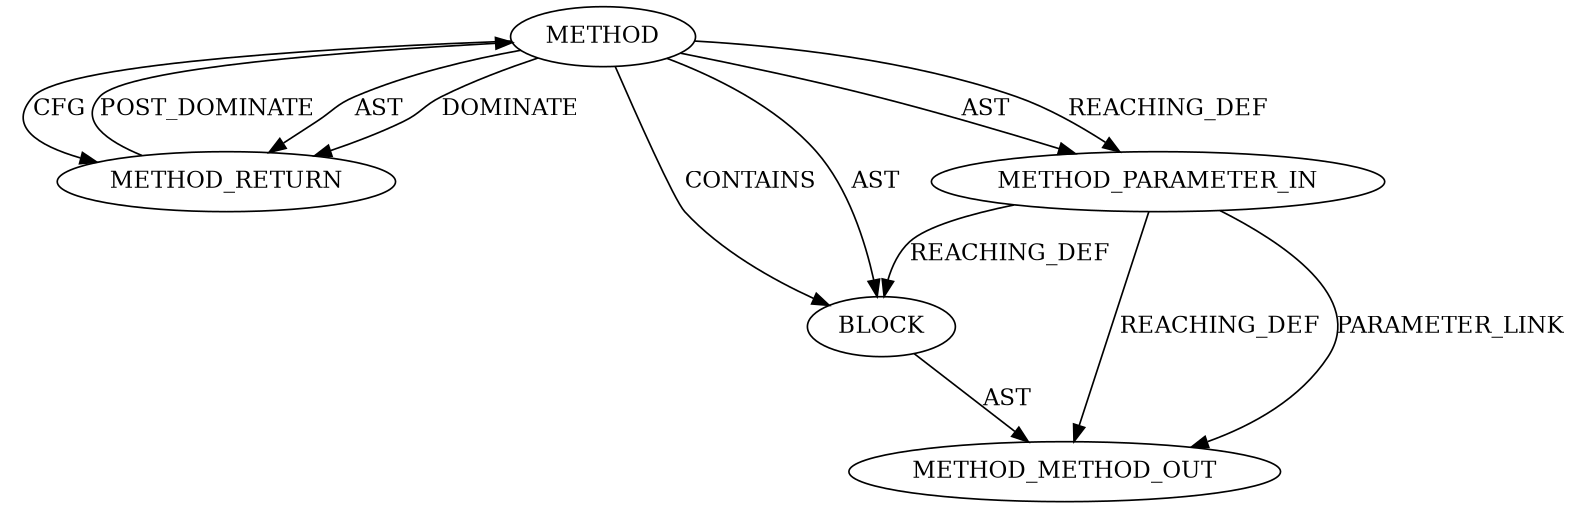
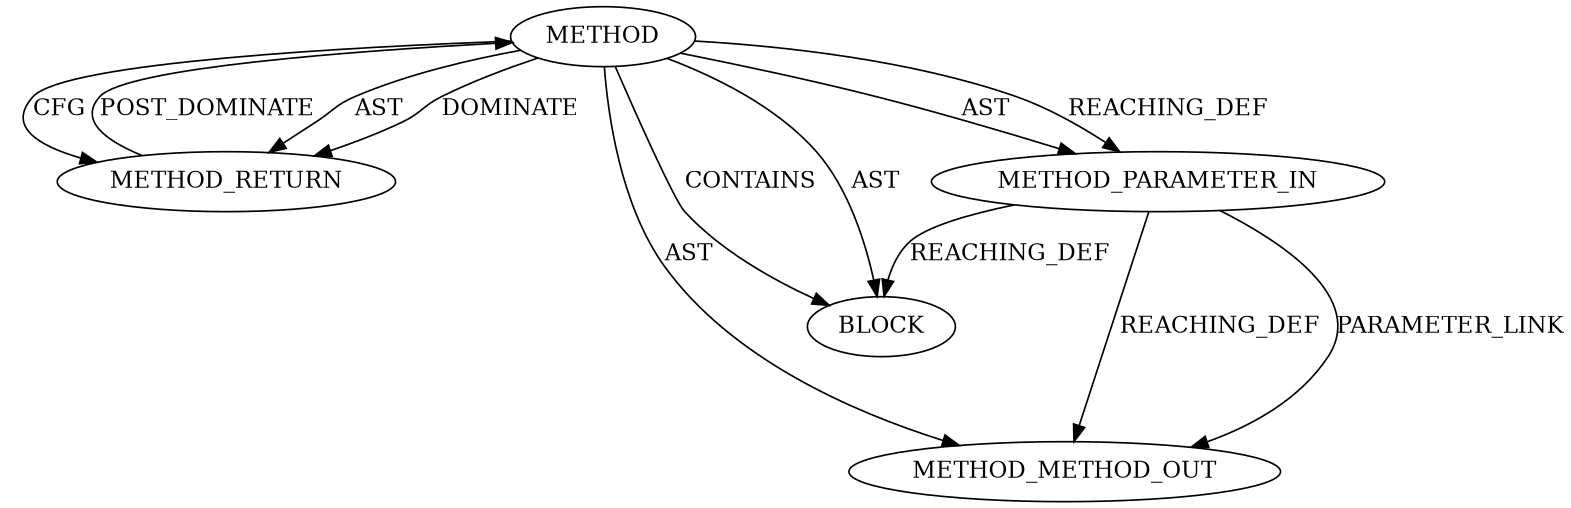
edge "BLOCK" -> "METHOD_METHOD_OUT": now "METHOD" -> "METHOD_METHOD_OUT"
